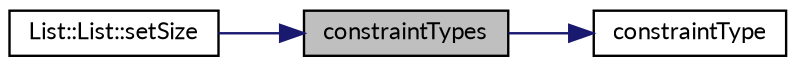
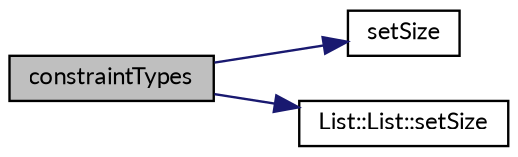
edge "List::List::setSize" -> "constraintTypes": reversed
node "constraintType": label "constraintType" -> "setSize"
